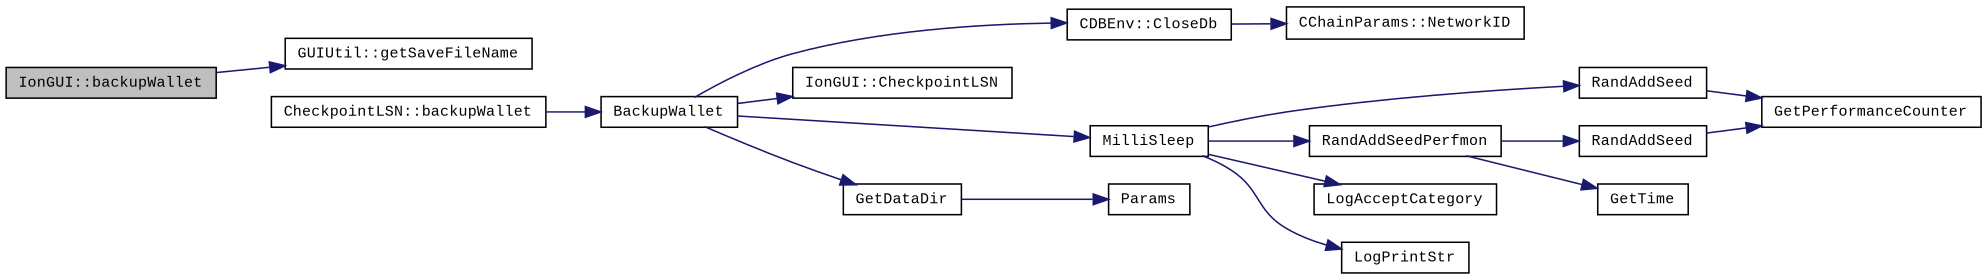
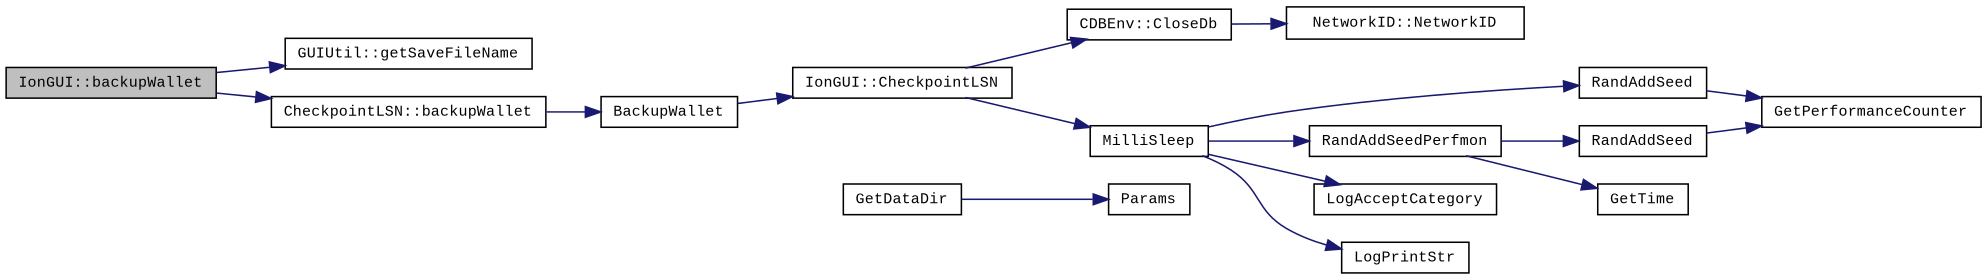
node "CChainParams::NetworkID": label "CChainParams::NetworkID" -> "NetworkID::NetworkID"
edge "BackupWallet" -> "CDBEnv::CloseDb": now "IonGUI::CheckpointLSN" -> "CDBEnv::CloseDb"
edge "IonGUI::backupWallet" -> "CheckpointLSN::backupWallet": added
edge "BackupWallet" -> "MilliSleep": now "IonGUI::CheckpointLSN" -> "MilliSleep"
edge "BackupWallet" -> "GetDataDir": removed
